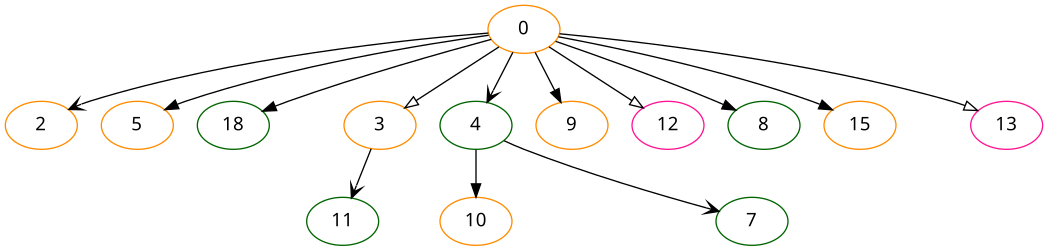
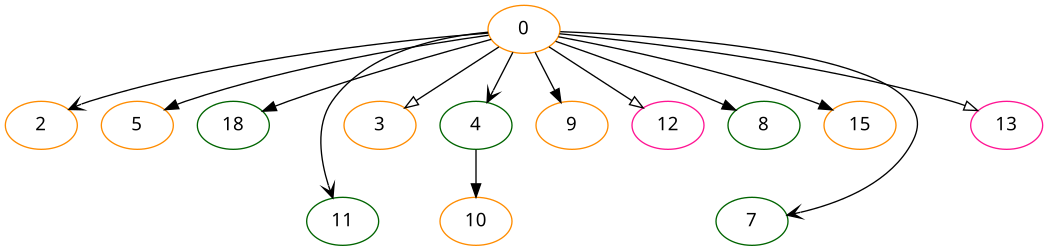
edge "3" -> "11": now "0" -> "11"
edge "4" -> "7": now "0" -> "7"
